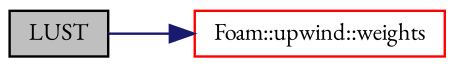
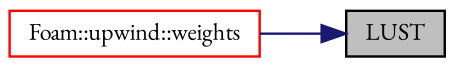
edge "LUST" -> "Foam::upwind::weights": reversed
